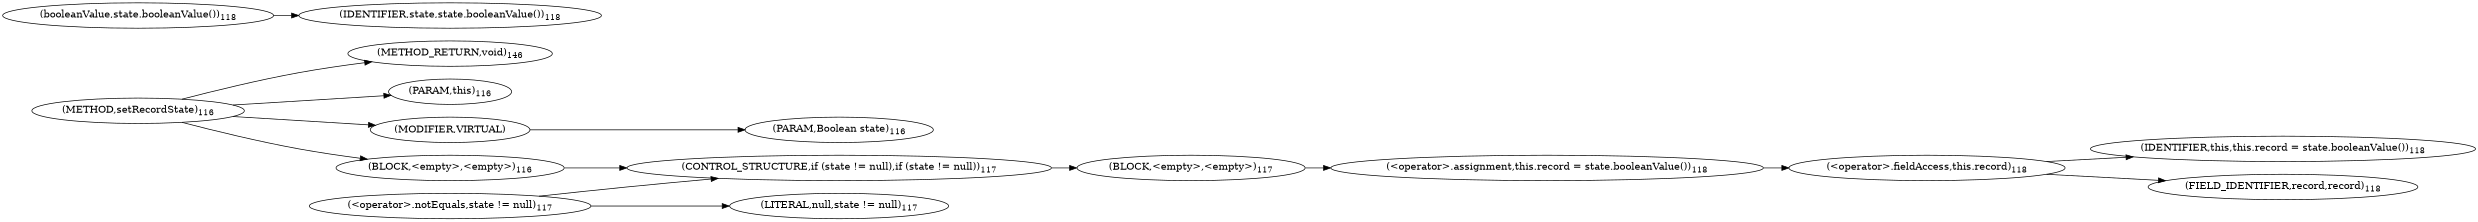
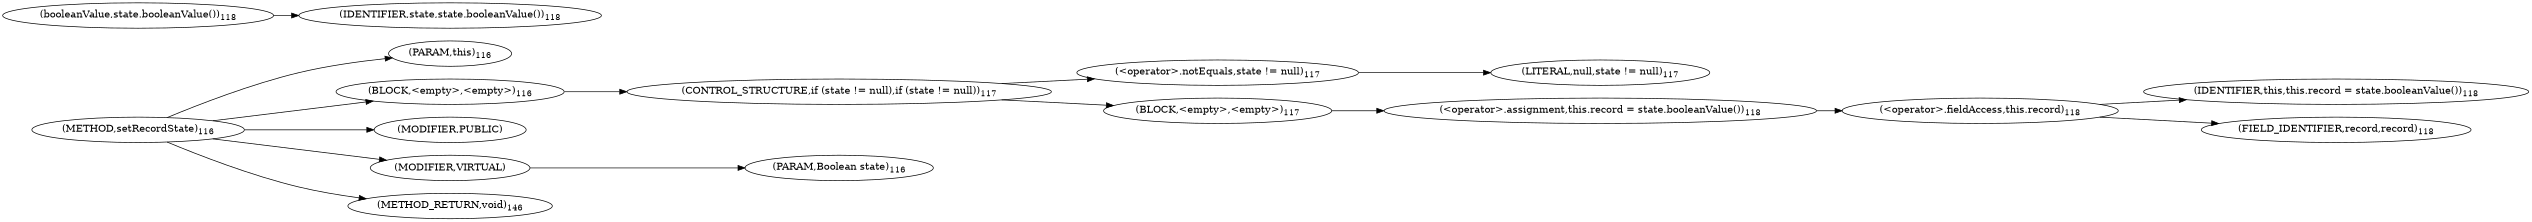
node "(MODIFIER,PUBLIC)": added
edge "(<operator>.notEquals,state != null)" -> "(CONTROL_STRUCTURE,if (state != null),if (state != null))": reversed
